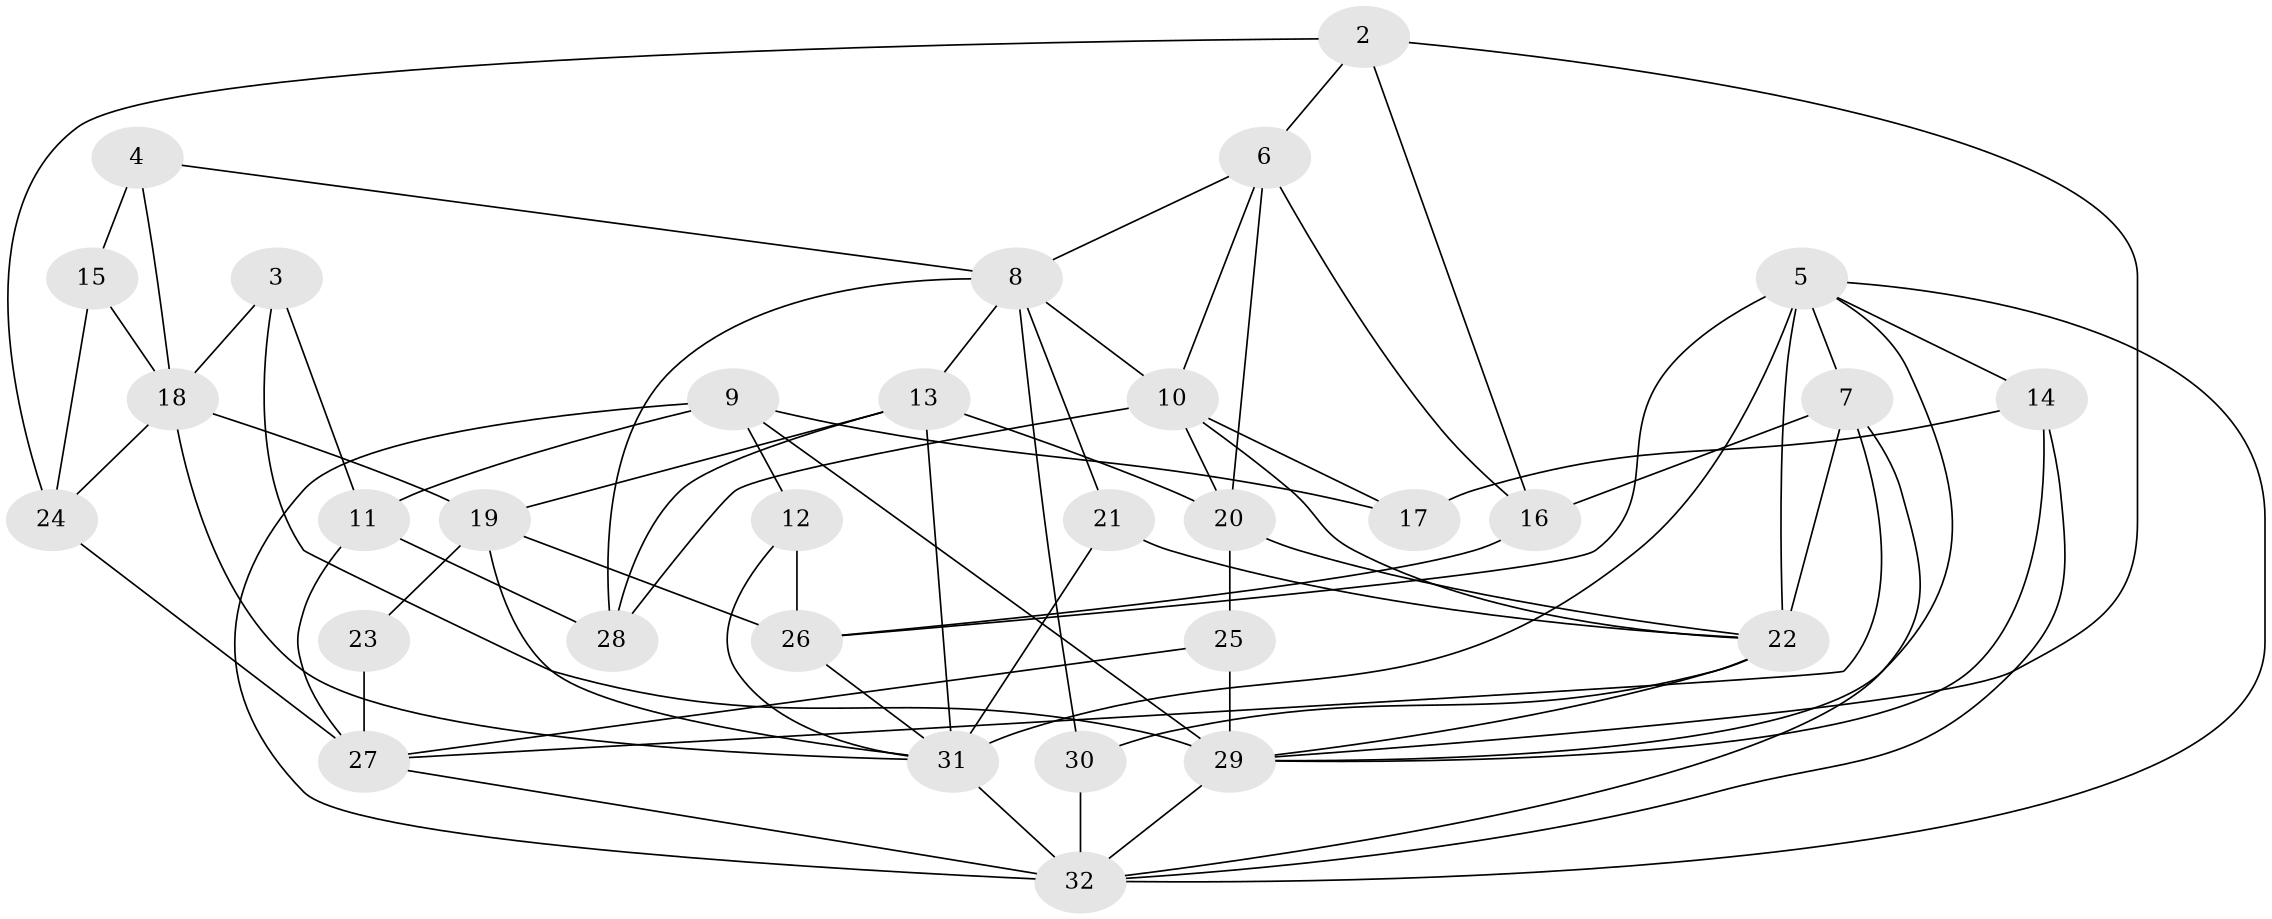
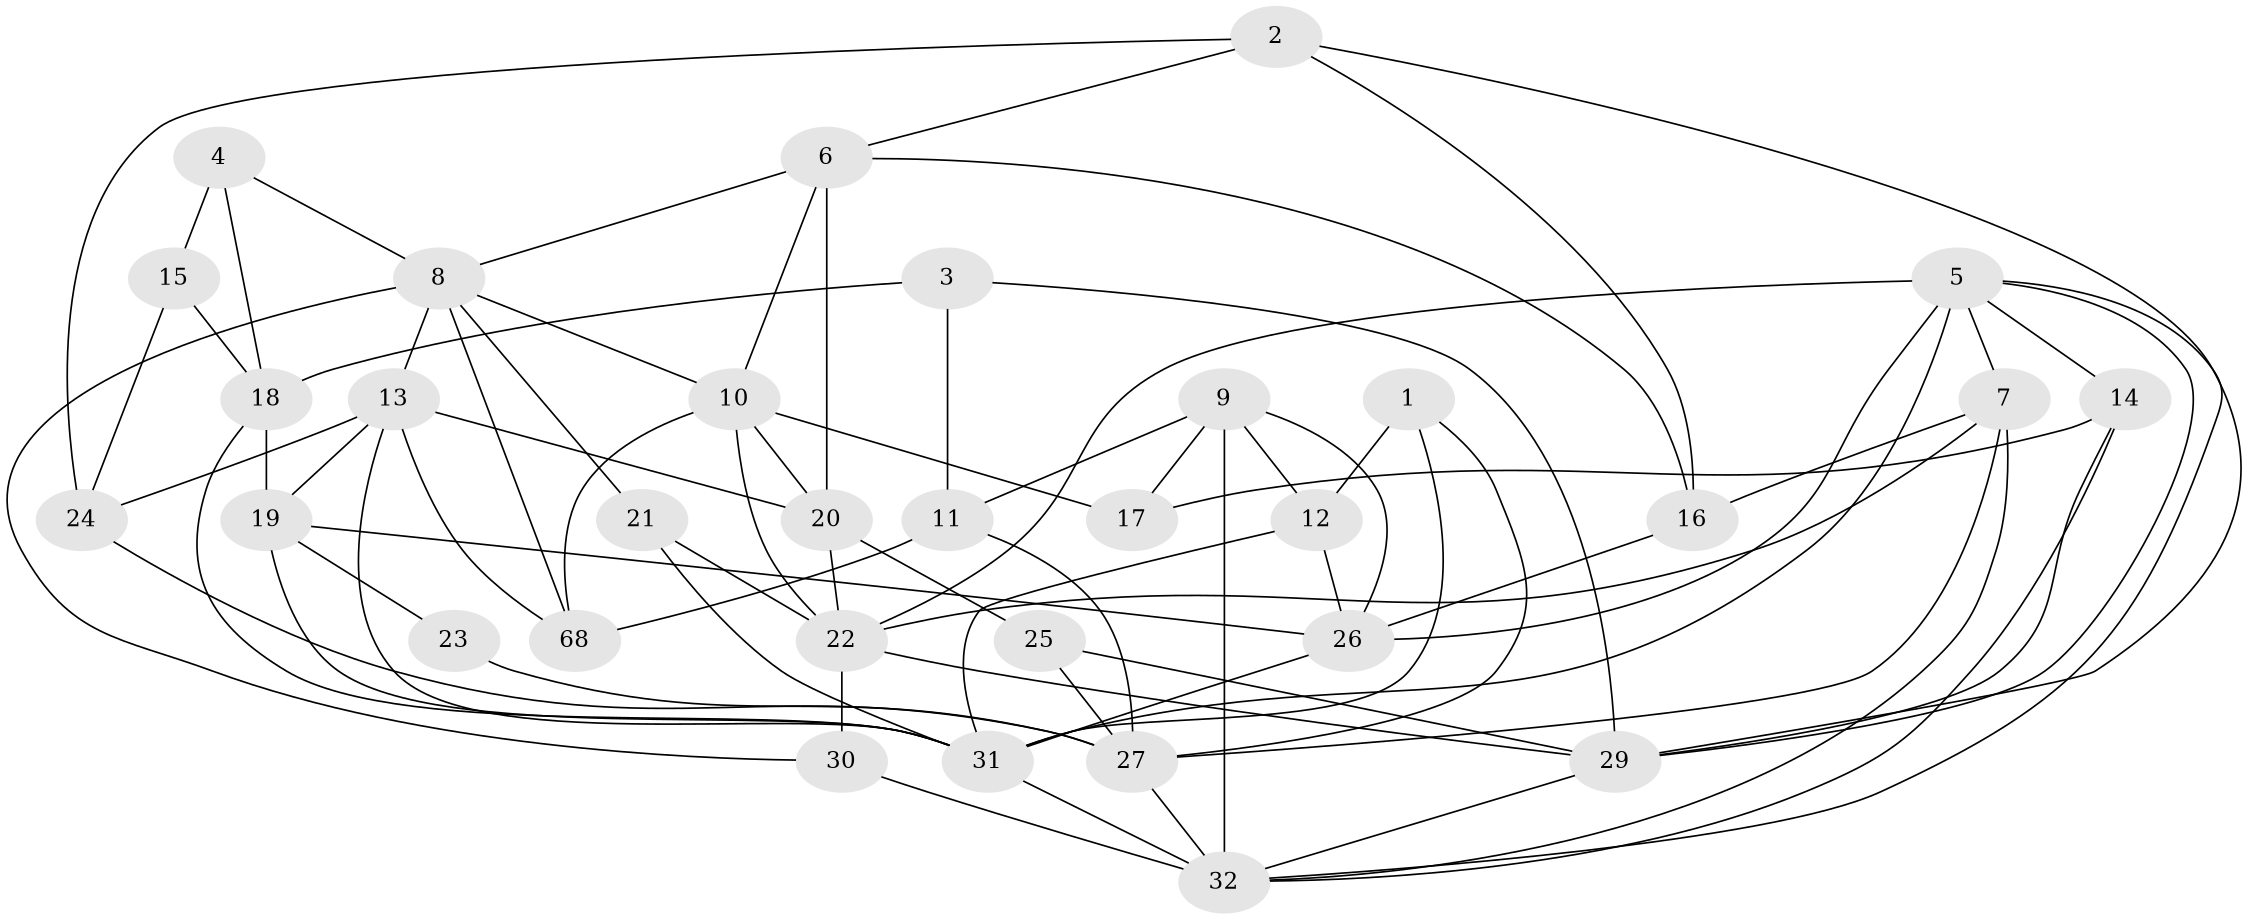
node "1": added
edge "18" -- "24": now "13" -- "24"
edge "9" -- "29": now "9" -- "26"
node "28": label "28" -> "68"
